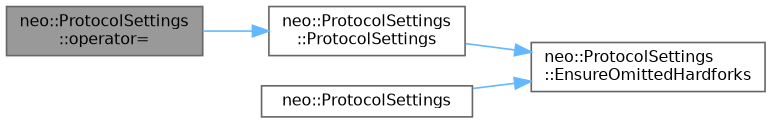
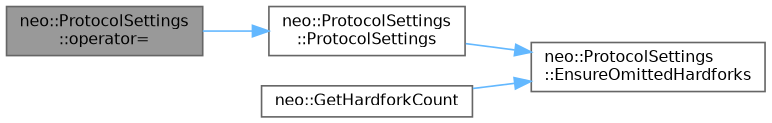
node "neo::ProtocolSettings": label "neo::ProtocolSettings" -> "neo::GetHardforkCount"
